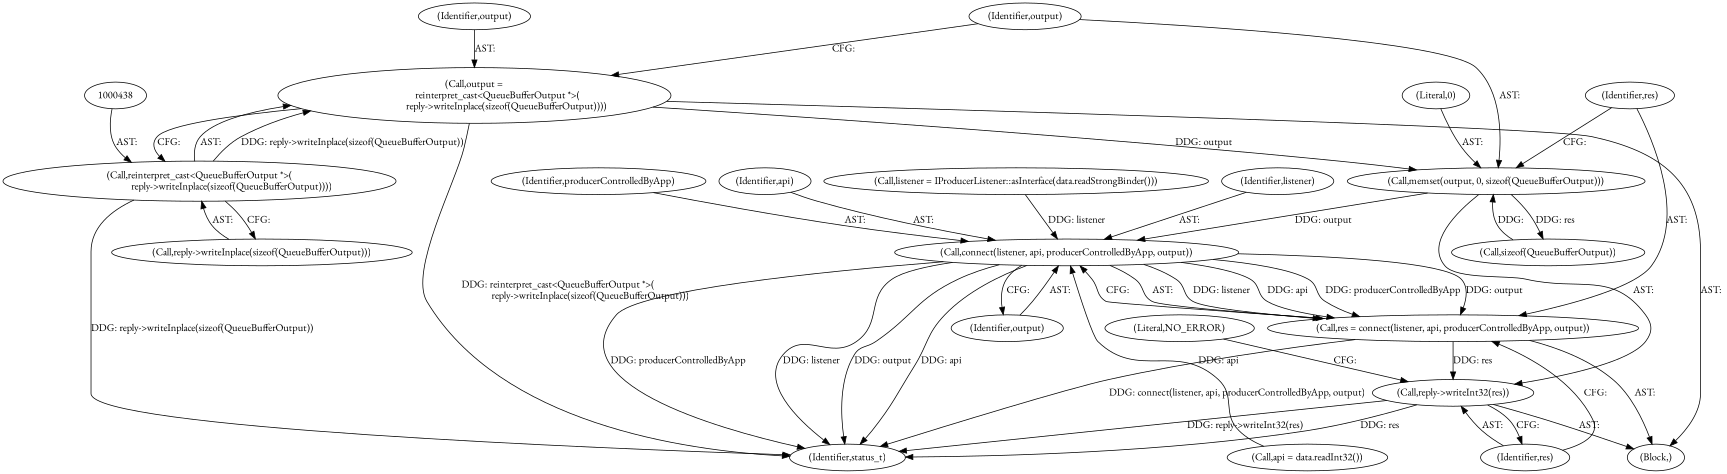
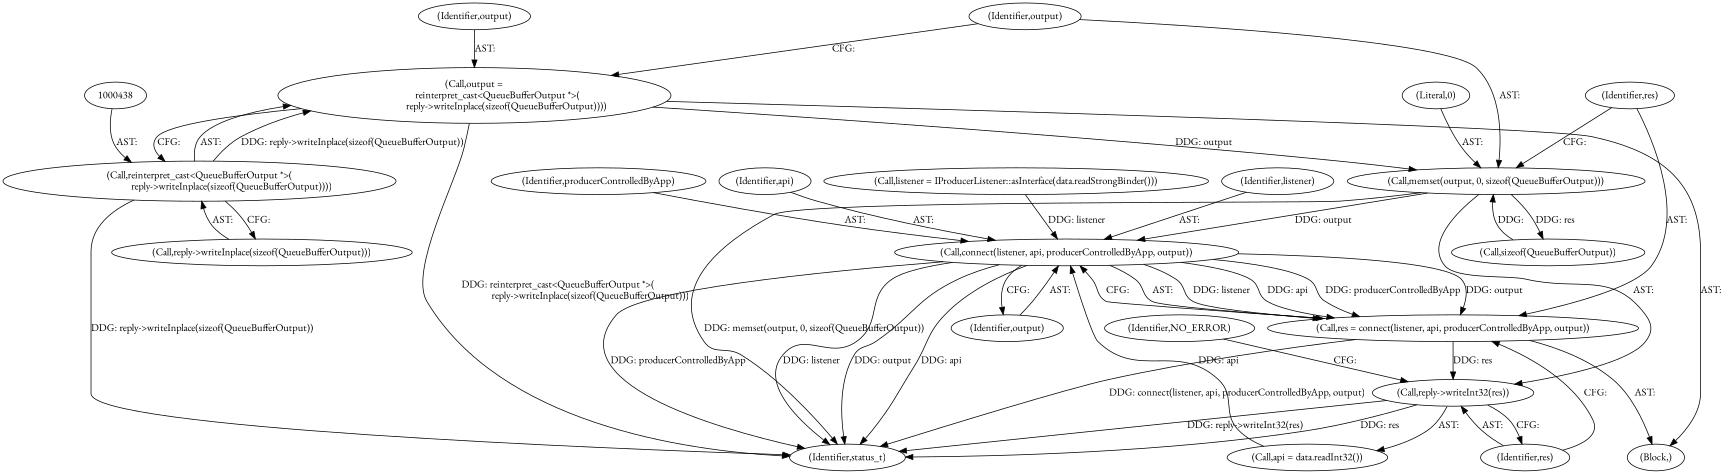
edge "(Call,memset(output, 0, sizeof(QueueBufferOutput)))" -> "(Identifier,status_t)": added, label "DDG: memset(output, 0, sizeof(QueueBufferOutput))"
node "(Literal,NO_ERROR)": label "(Literal,NO_ERROR)" -> "(Identifier,NO_ERROR)"
edge "(Call,reply->writeInt32(res))" -> "(Block,)": now "(Call,reply->writeInt32(res))" -> "(Call,api = data.readInt32())"
